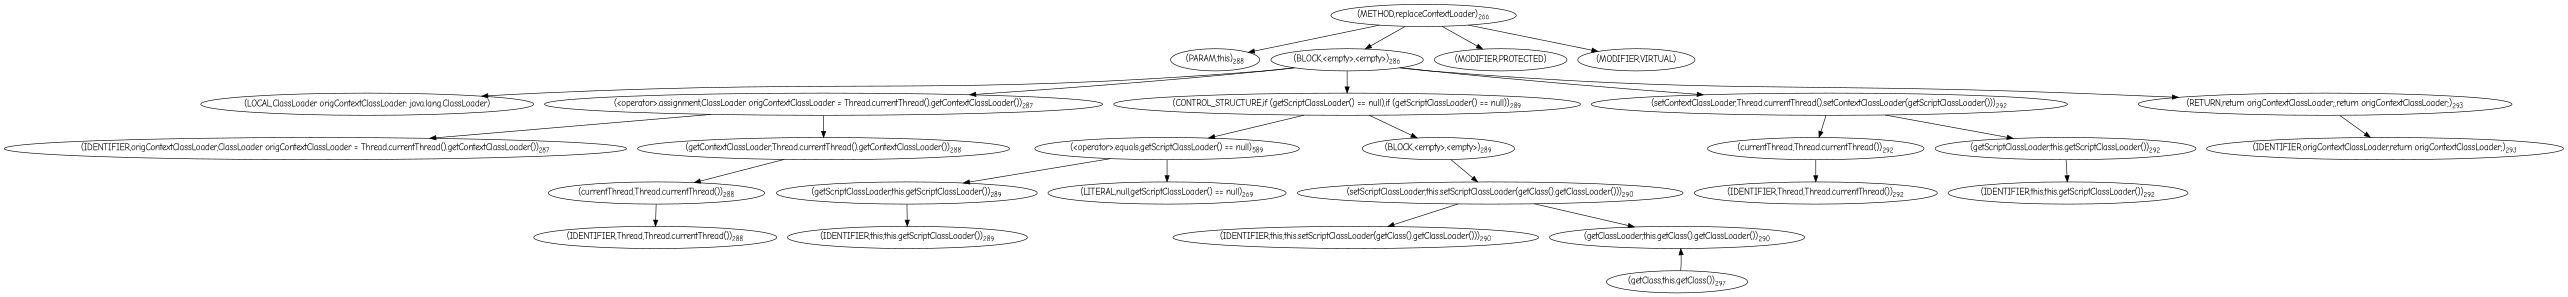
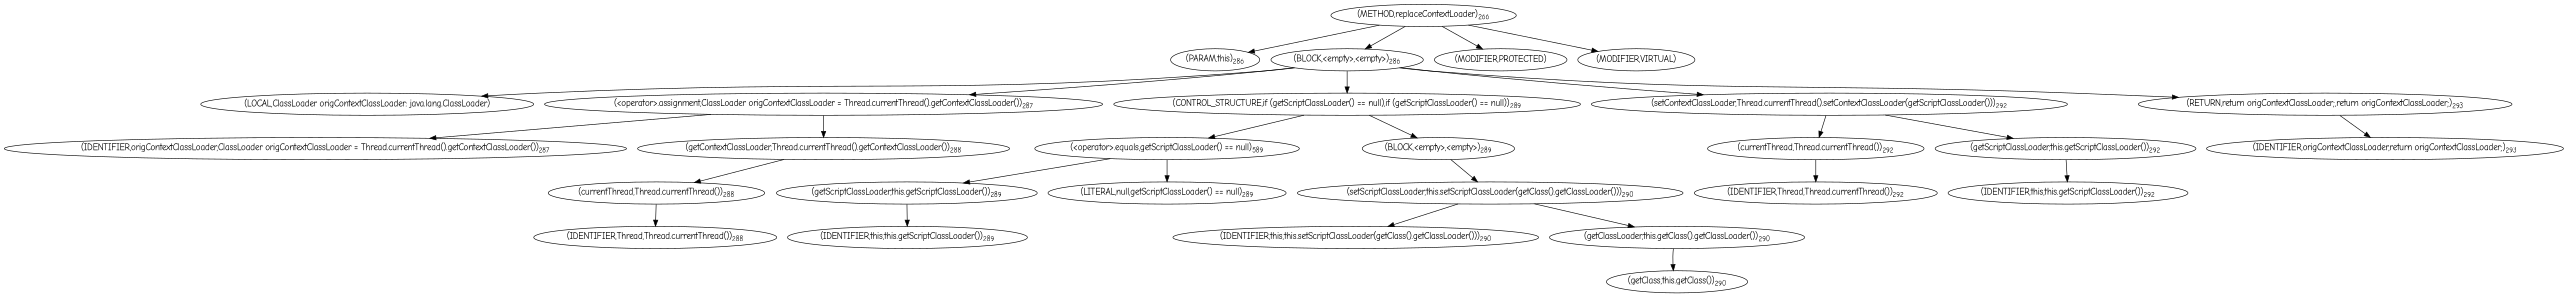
node "(PARAM,this)": text "288" -> "286"
node "(LITERAL,null,getScriptClassLoader() == null)": text "269" -> "289"
edge "(getClass,this.getClass())" -> "(getClassLoader,this.getClass().getClassLoader())": reversed
node "(getClass,this.getClass())": text "297" -> "290"
